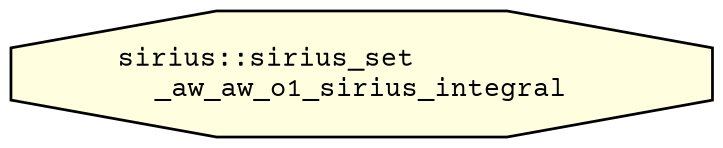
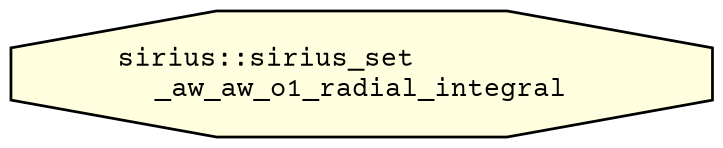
node "sirius::sirius_set _aw_aw_o1_sirius_integral": label "sirius::sirius_set _aw_aw_o1_sirius_integral" -> "sirius::sirius_set _aw_aw_o1_radial_integral"
